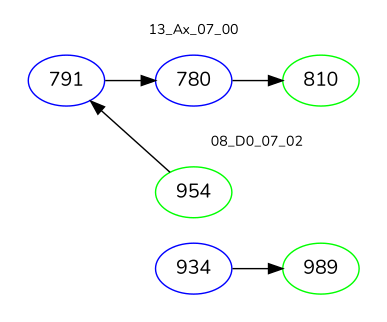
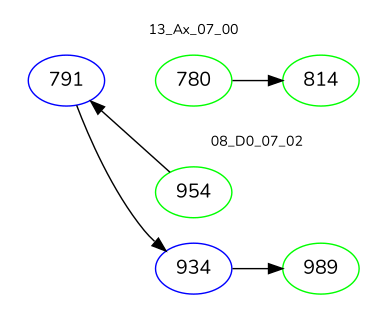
edge "791" -> "780": now "791" -> "934"
node "780": color blue -> green
node "810": label "810" -> "814"
